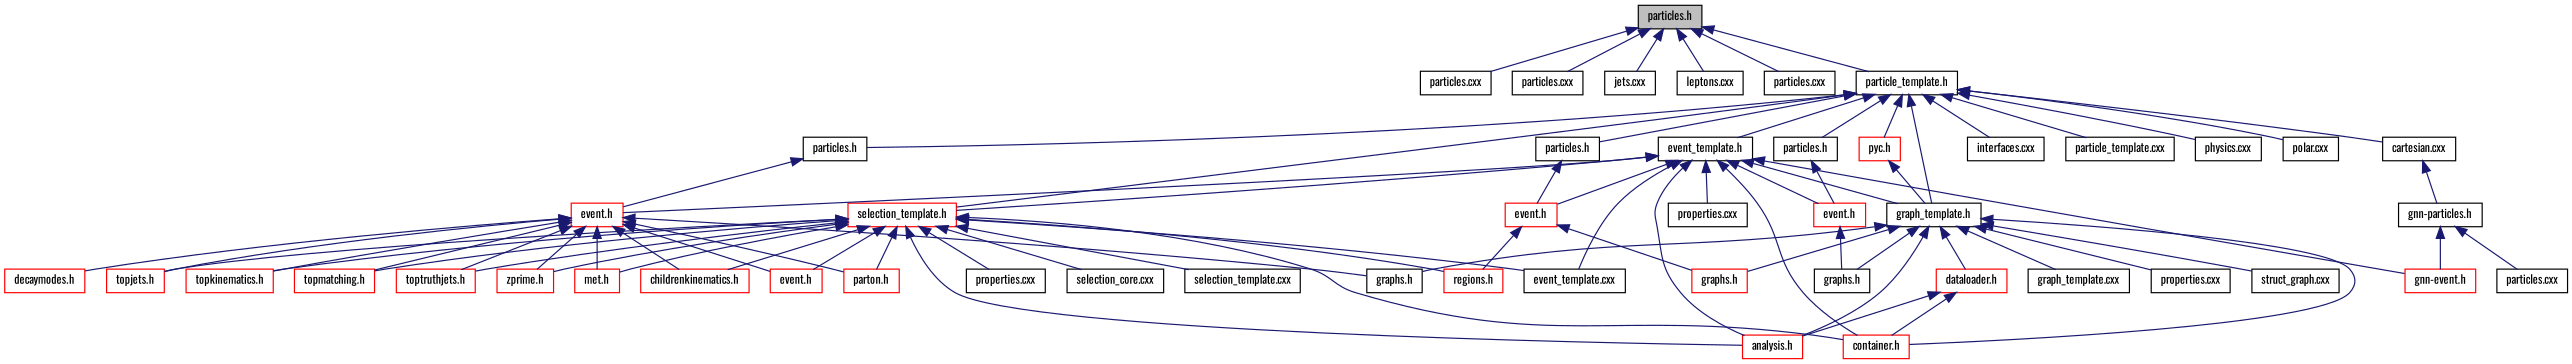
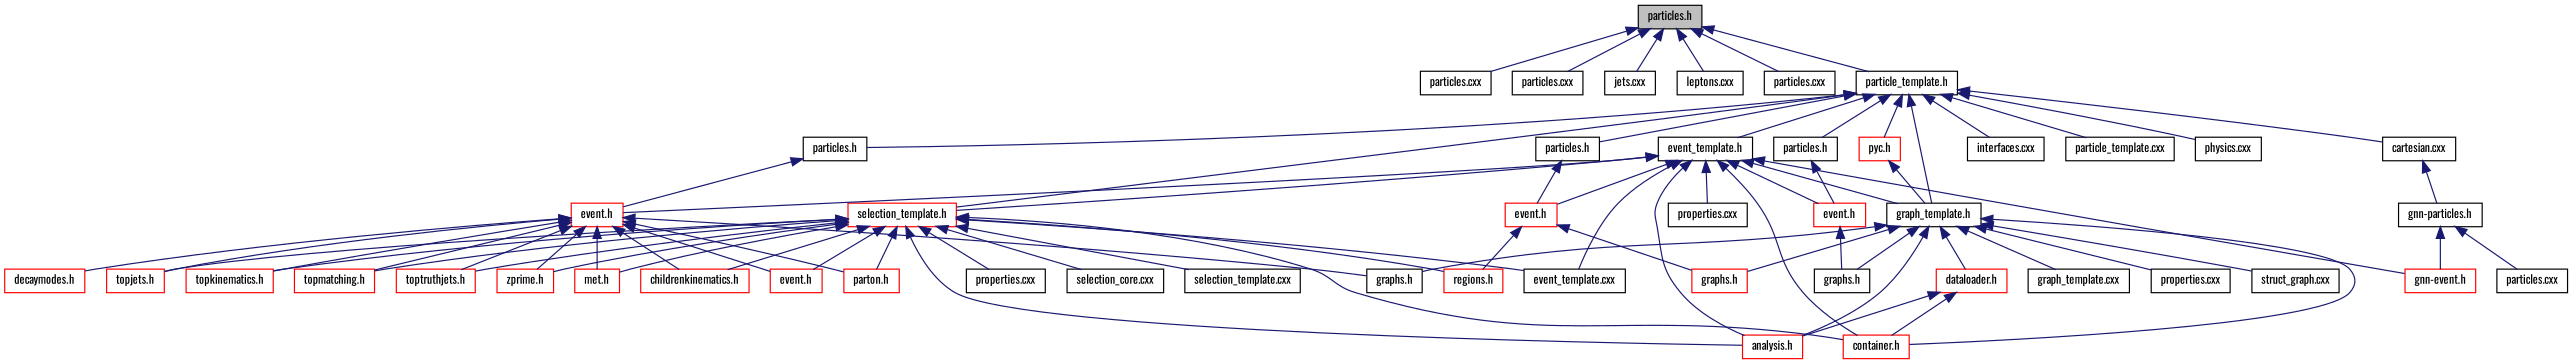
node "polar.cxx": removed
